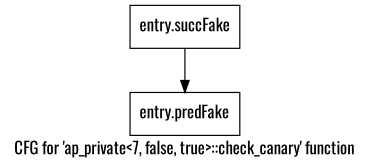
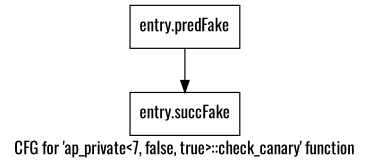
edge "entry.succFake" -> "entry.predFake": reversed
